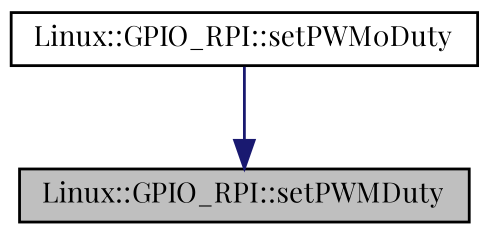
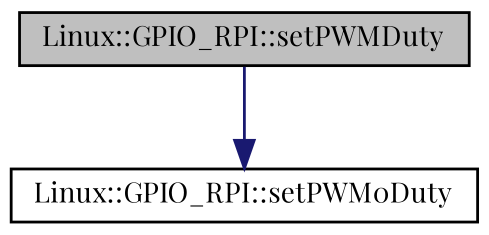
edge "Linux::GPIO_RPI::setPWM0Duty" -> "Linux::GPIO_RPI::setPWMDuty": reversed
